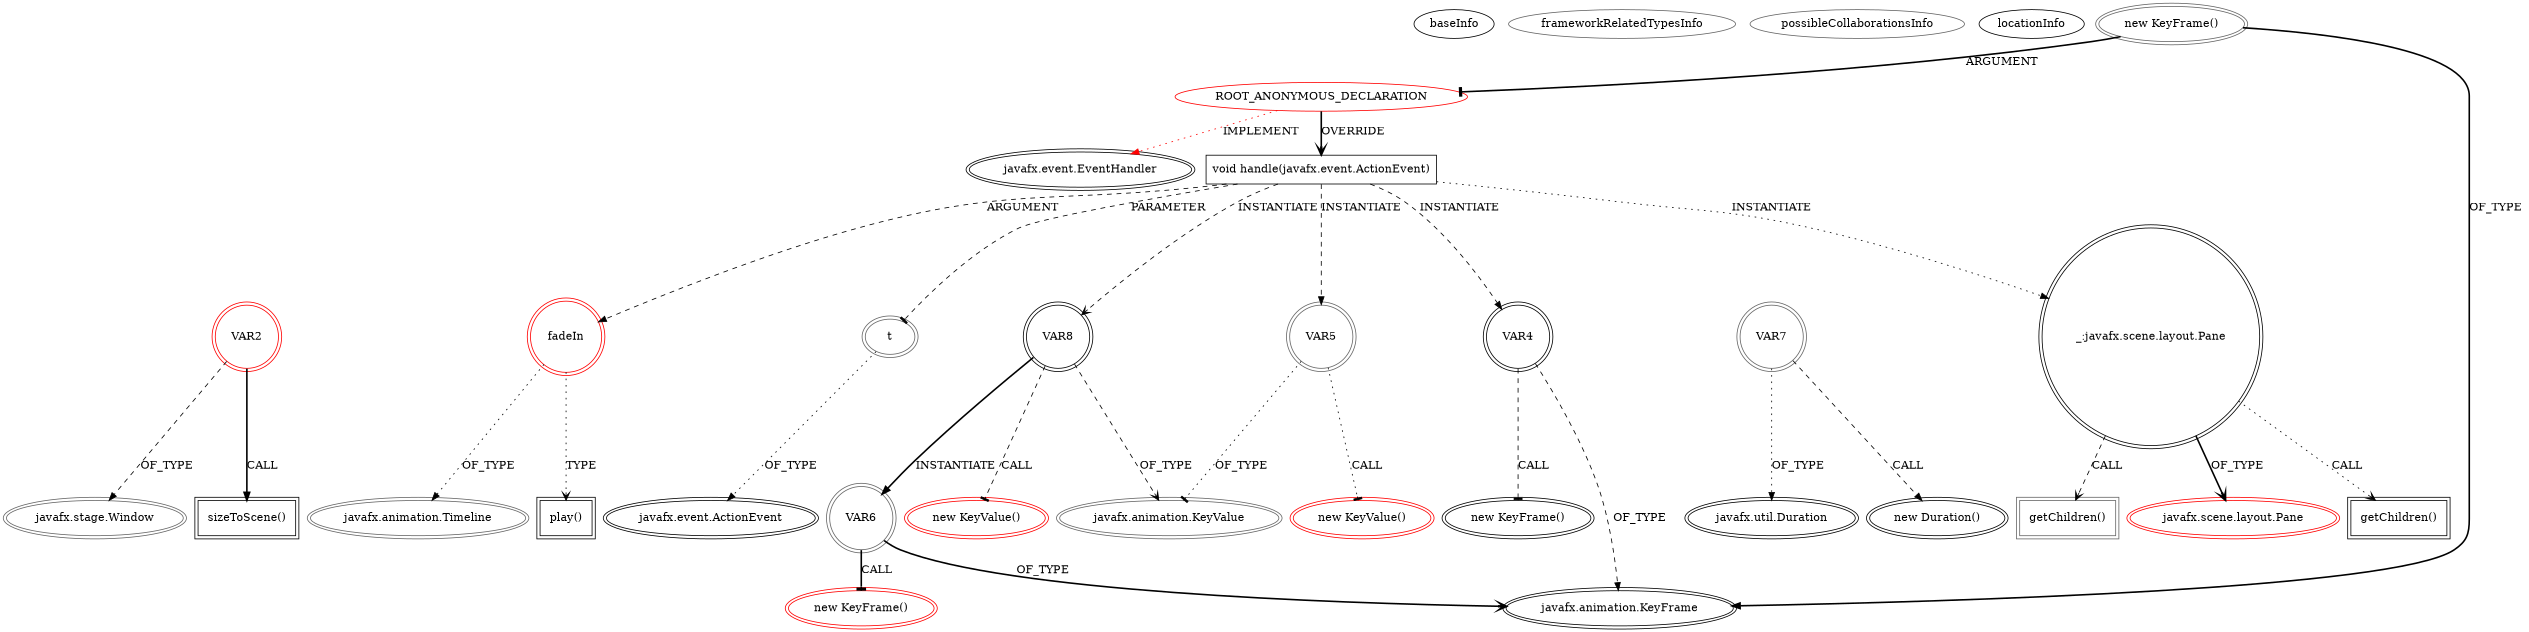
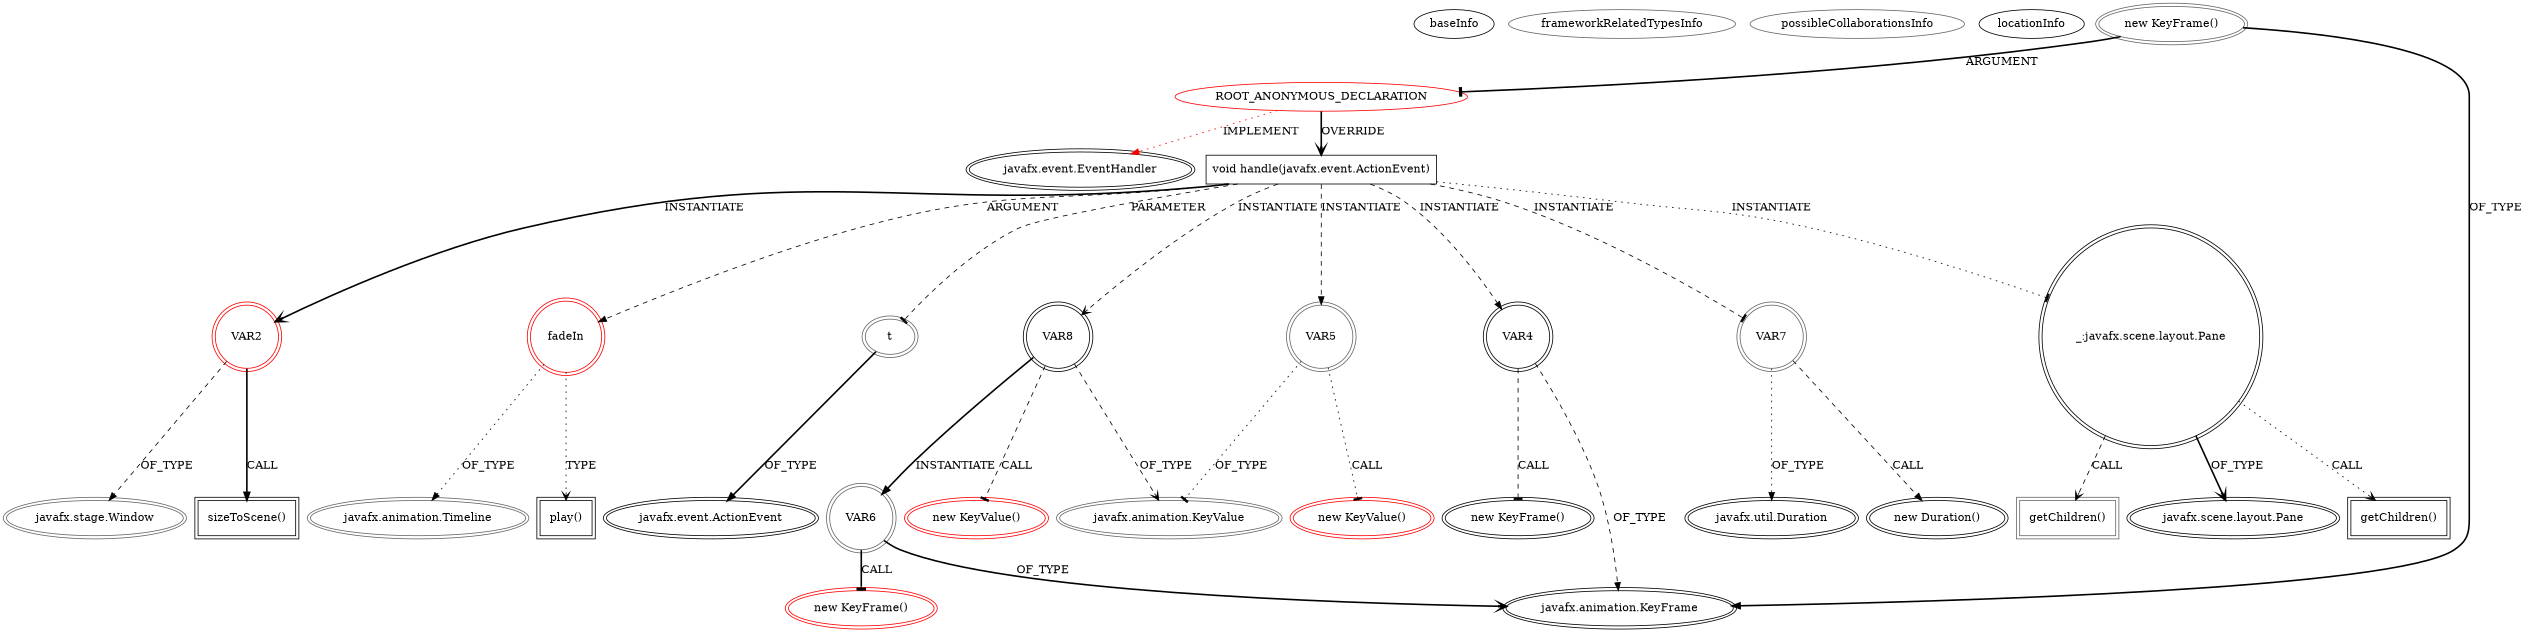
edge "void handle(javafx.event.ActionEvent)" -> "VAR2": added, label "INSTANTIATE"
edge "void handle(javafx.event.ActionEvent)" -> "_:javafx.scene.layout.Pane": arrowhead normal -> tee
edge "void handle(javafx.event.ActionEvent)" -> "VAR7": added, label "INSTANTIATE"
edge "t" -> "javafx.event.ActionEvent": style dotted -> bold
node "javafx.scene.layout.Pane": color red -> black
